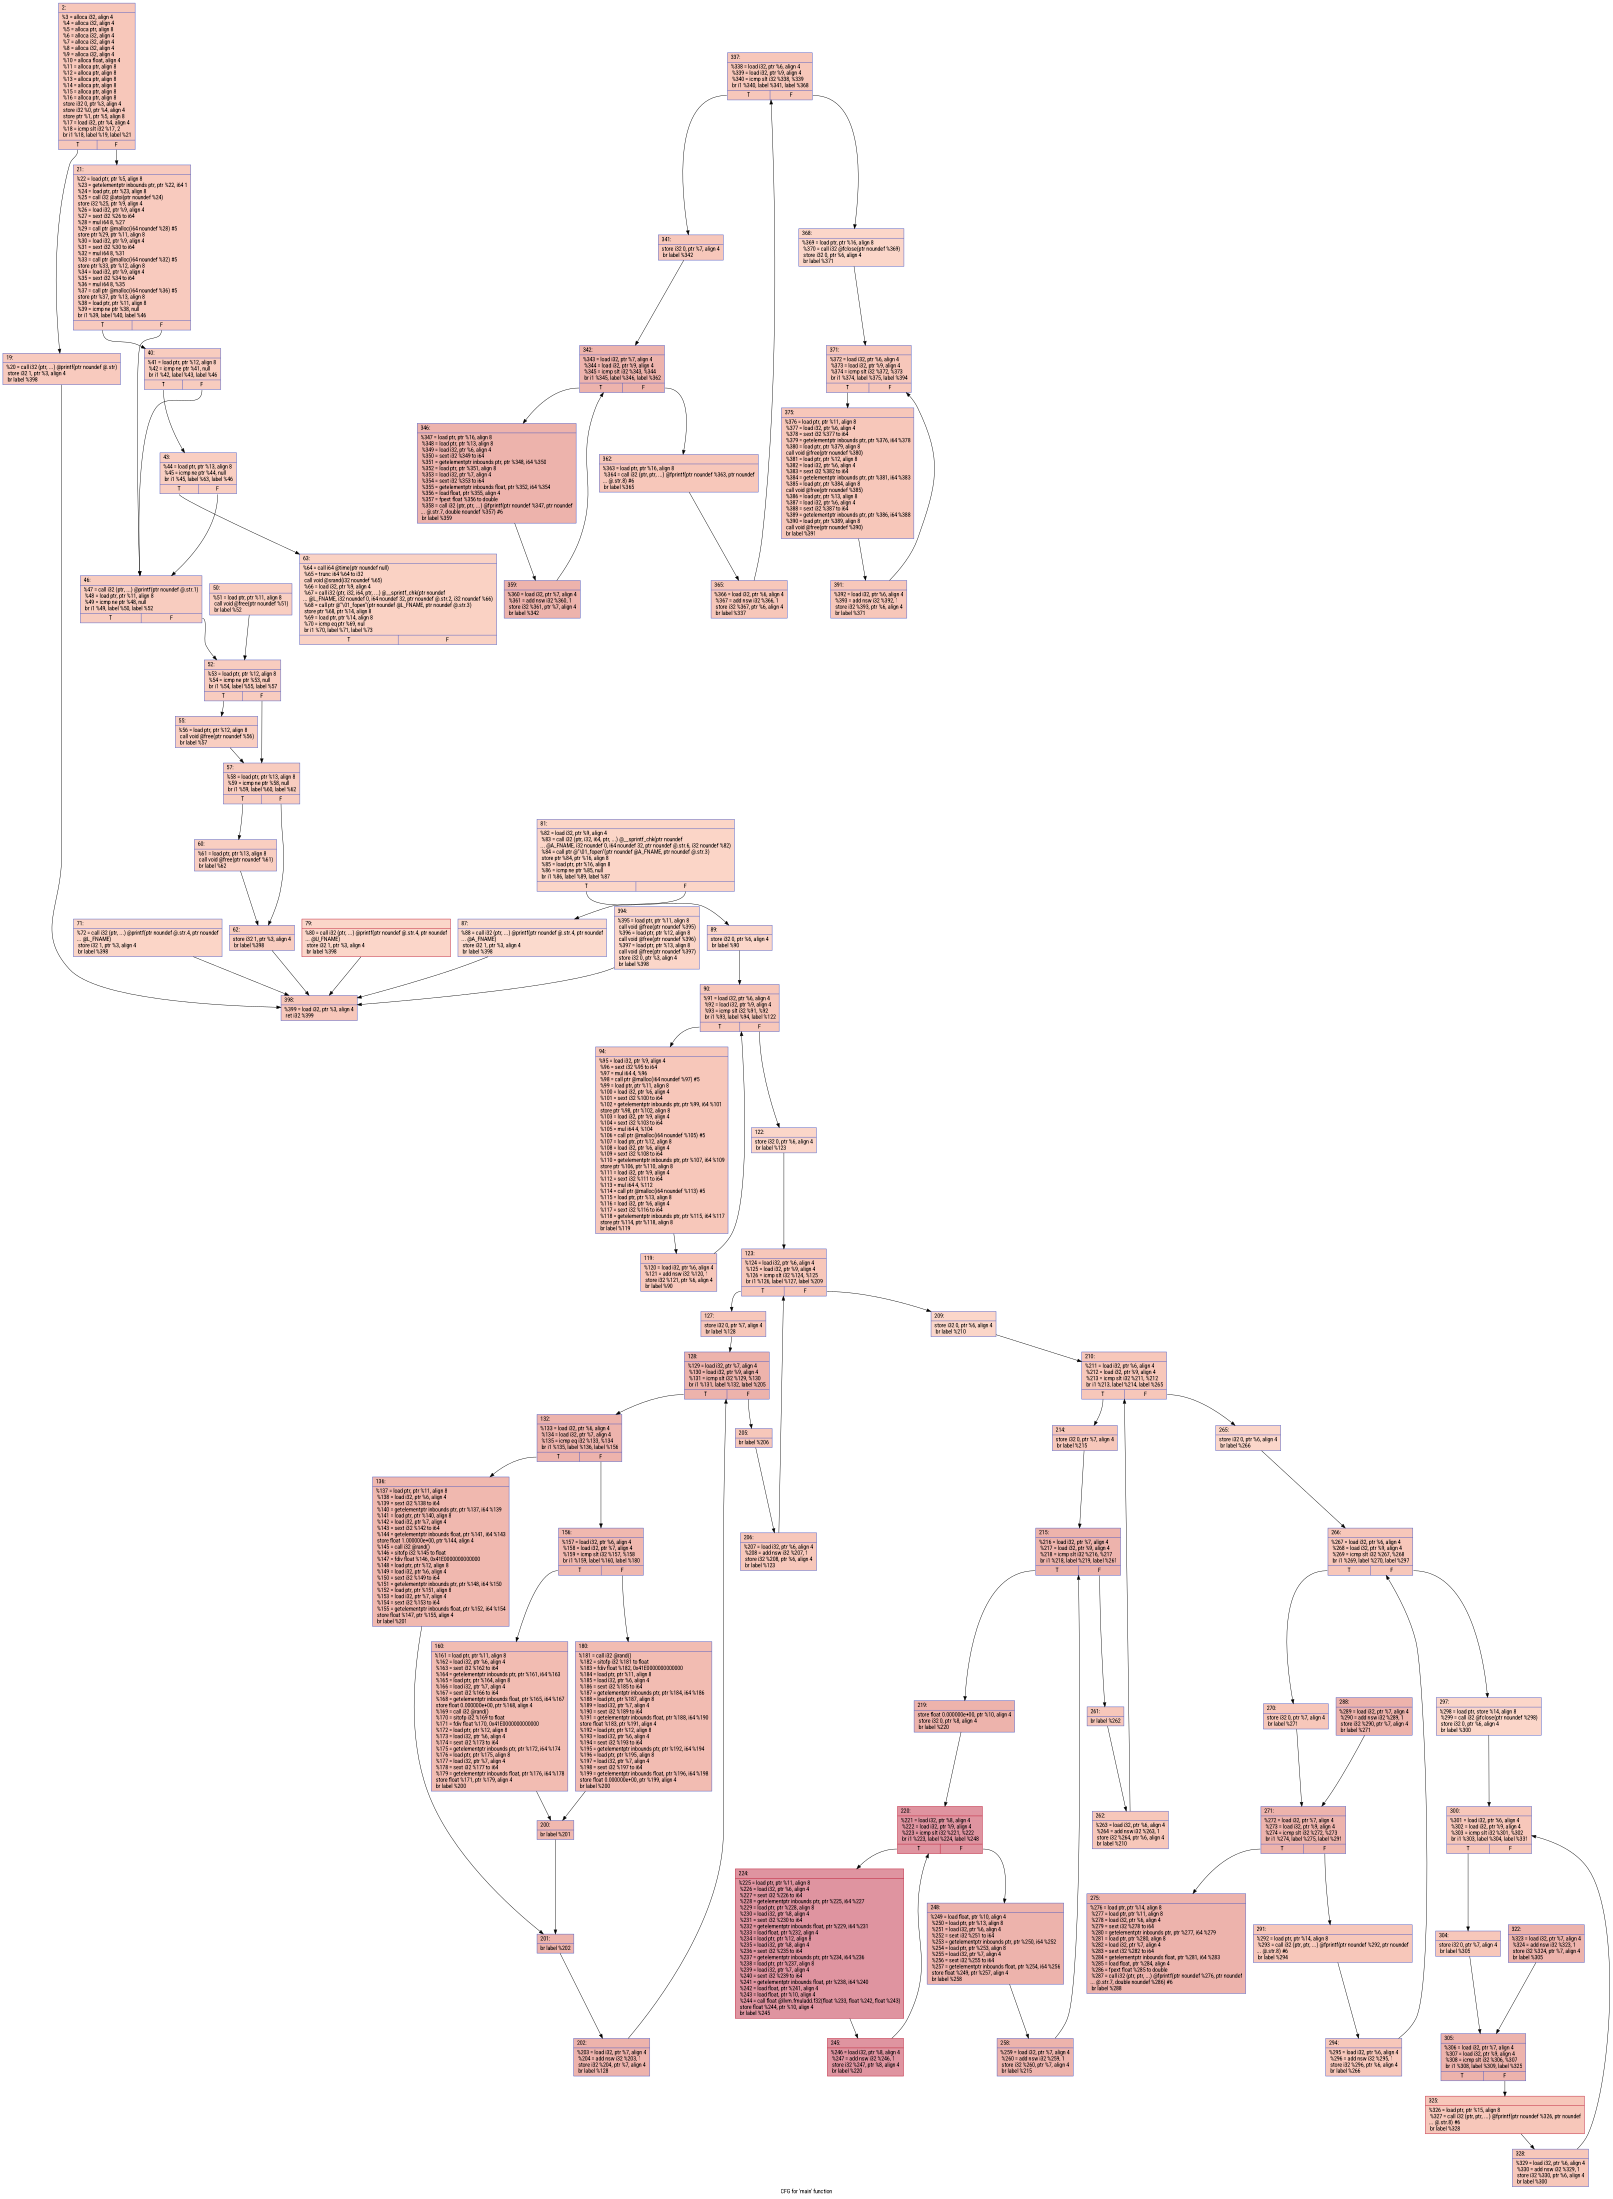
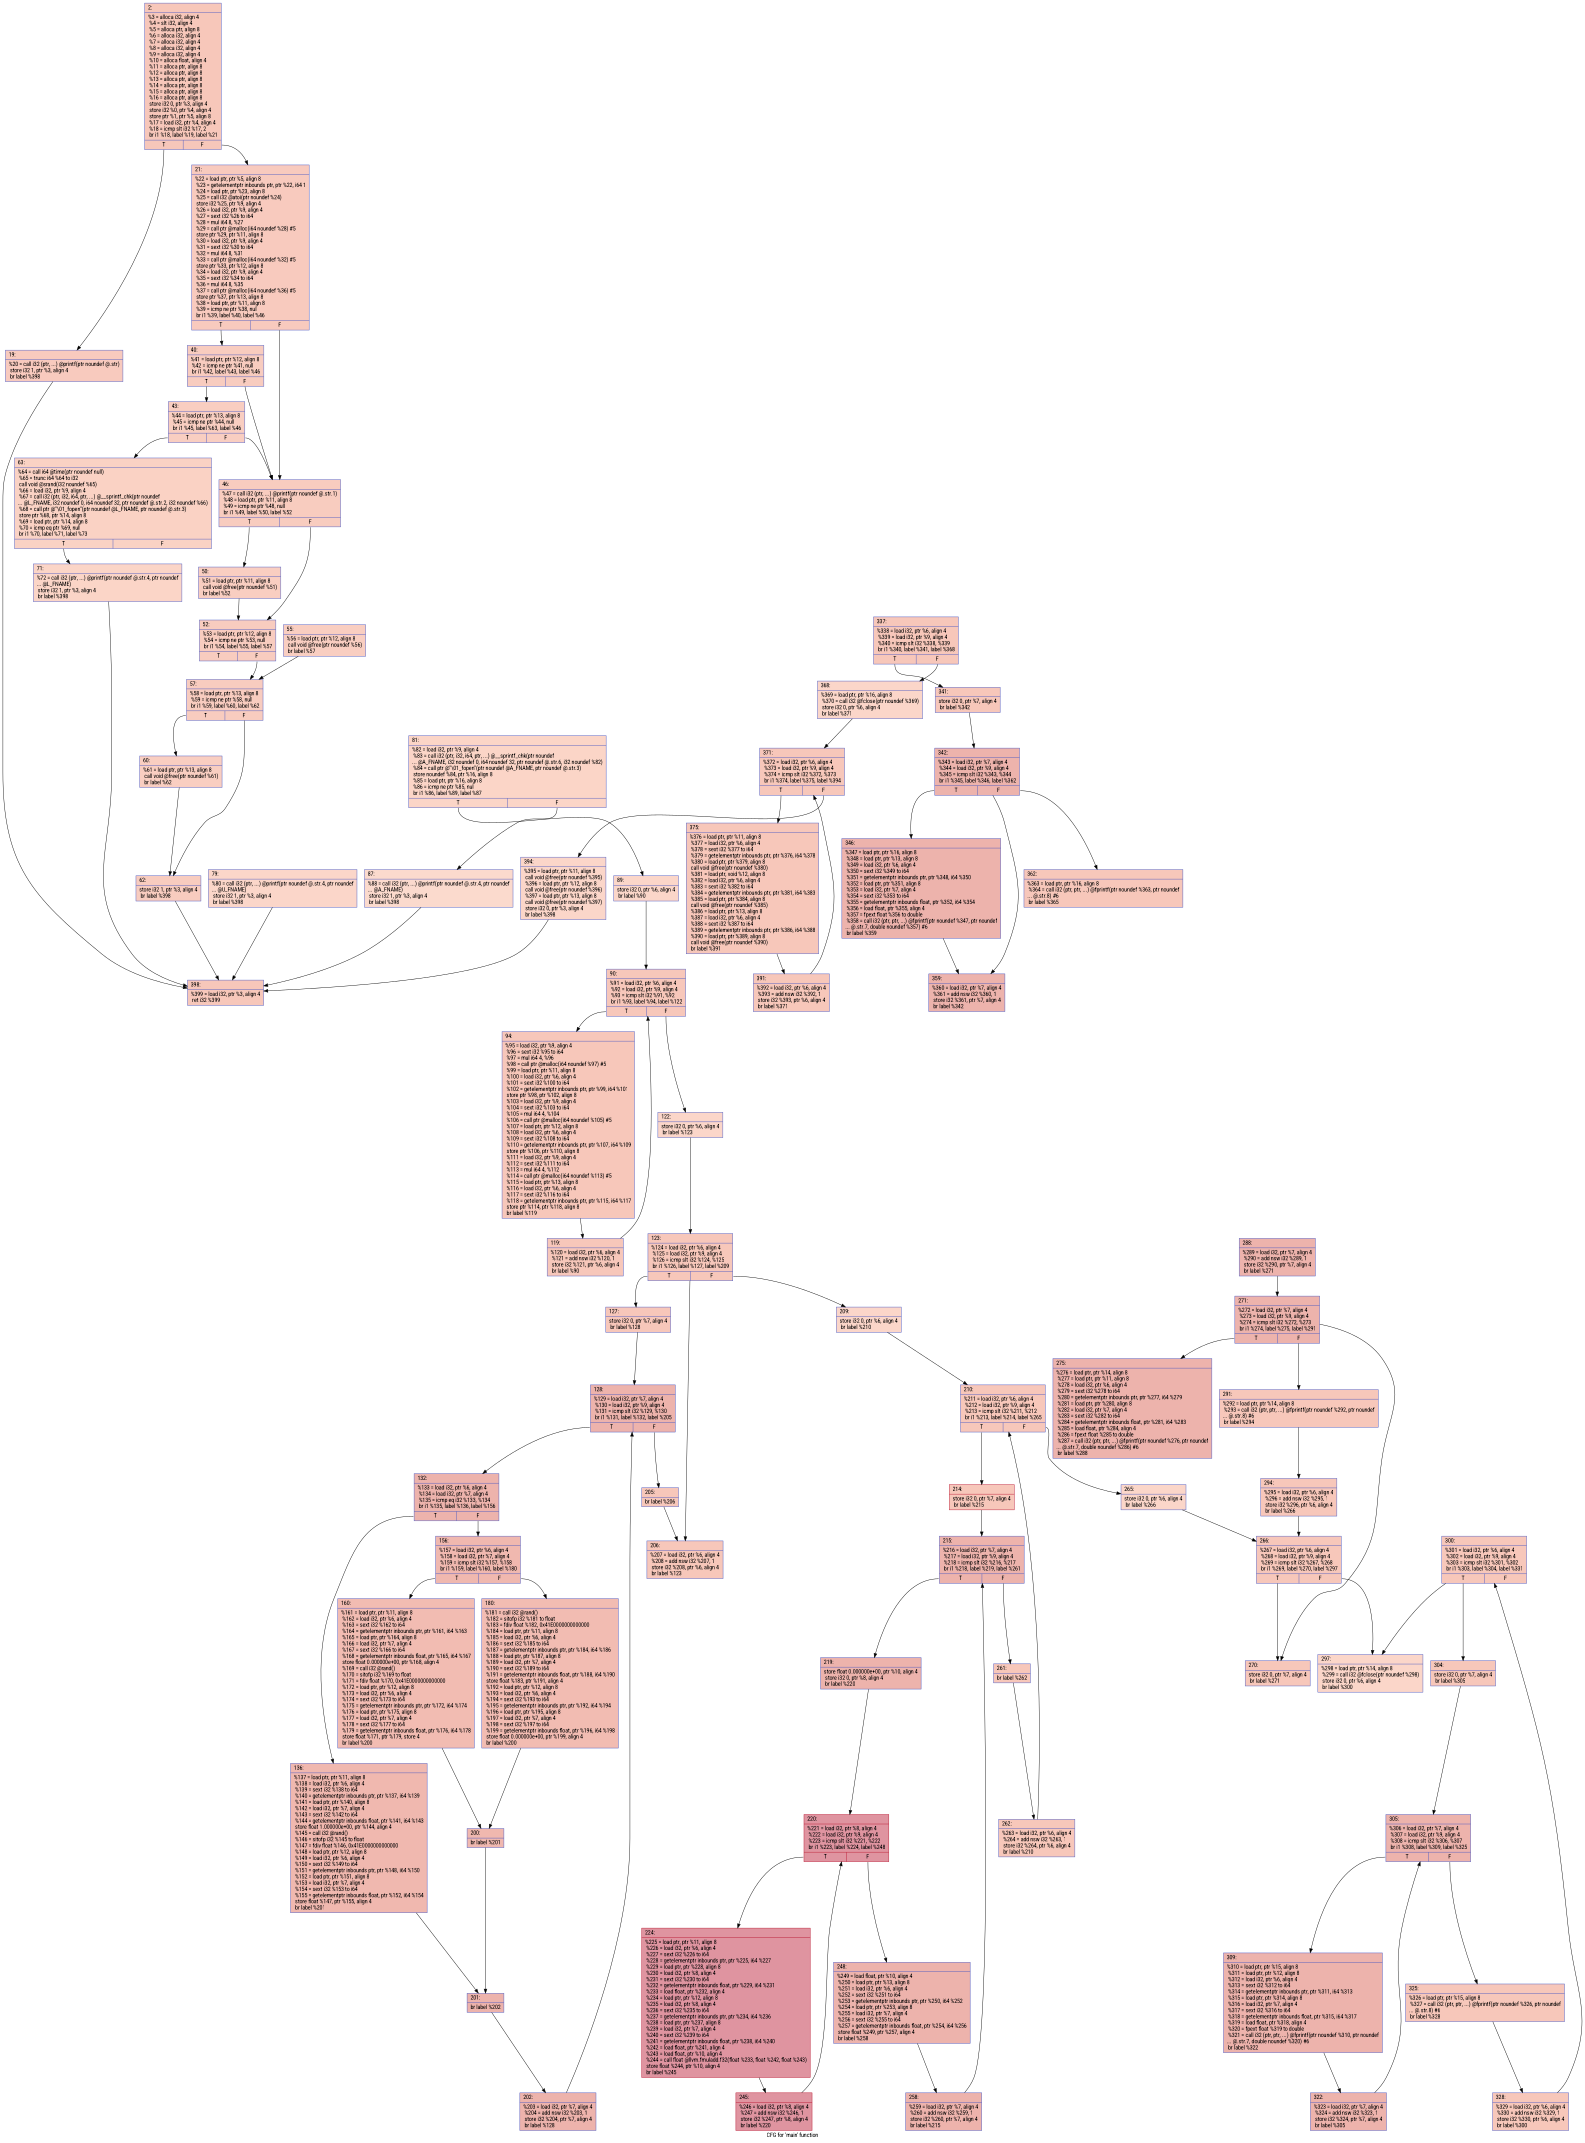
node "2:": text "%4 = alloca i32, align 4" -> "%4 = slt i32, align 4"
node "375:": text "%381 = load ptr, ptr %12, align 8" -> "%381 = load ptr, void %12, align 8"
edge "359:" -> "342:": reversed
edge "46:" -> "50:": added
edge "63:" -> "71:": added
node "365:": removed
edge "52:" -> "55:": removed
edge "371:" -> "394:": added
node "81:": text "store ptr %84, ptr %16, align 8" -> "store noundef %84, ptr %16, align 8"
node "79:": color #b70d28ff -> #3d50c3ff
edge "206:" -> "123:": reversed
node "214:": color #3d50c3ff -> #b70d28ff
node "297:": text "%298 = load ptr, store %14, align 8" -> "%298 = load ptr, ptr %14, align 8"
edge "270:" -> "271:": reversed
edge "297:" -> "300:": reversed
node "160:": text "store float %171, ptr %179, align 4" -> "store float %171, ptr %179, store 4"
node "309:": added
node "325:": color #b70d28ff -> #3d50c3ff
